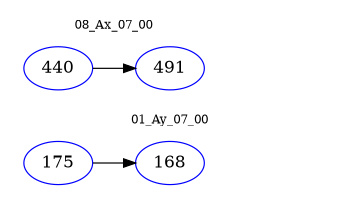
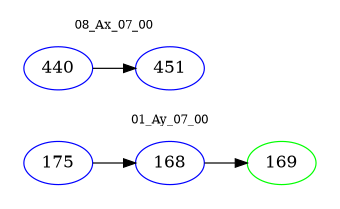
node "491": label "491" -> "451"
node "169": added
